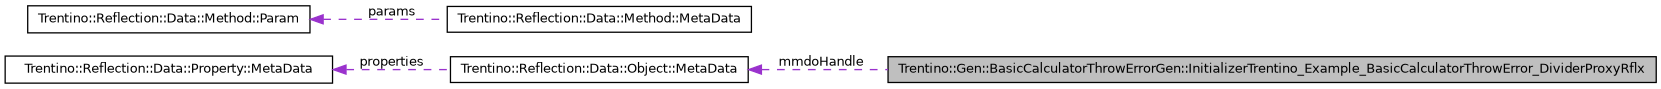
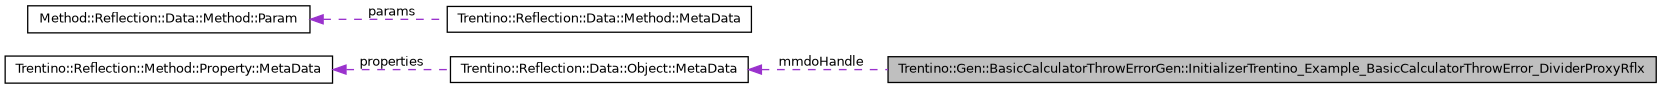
node "Trentino::Reflection::Data::Method::Param": label "Trentino::Reflection::Data::Method::Param" -> "Method::Reflection::Data::Method::Param"
node "Trentino::Reflection::Data::Property::MetaData": label "Trentino::Reflection::Data::Property::MetaData" -> "Trentino::Reflection::Method::Property::MetaData"
